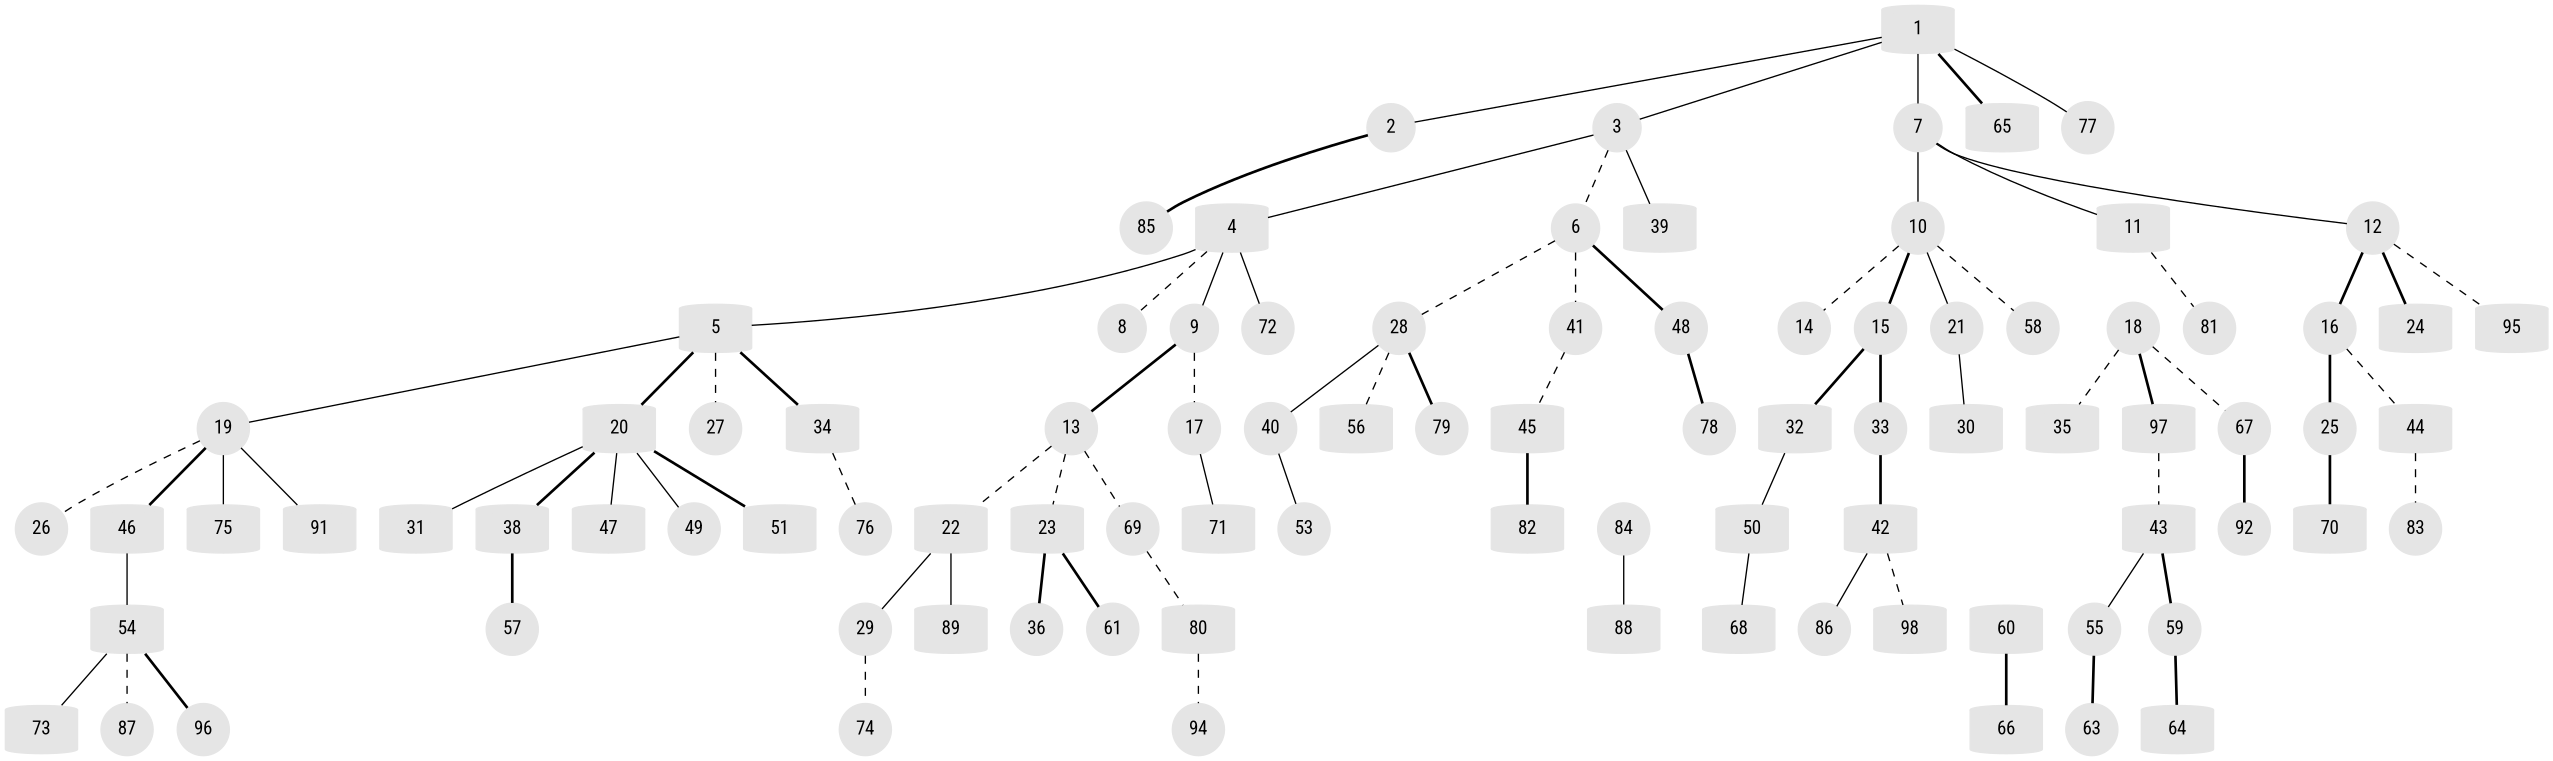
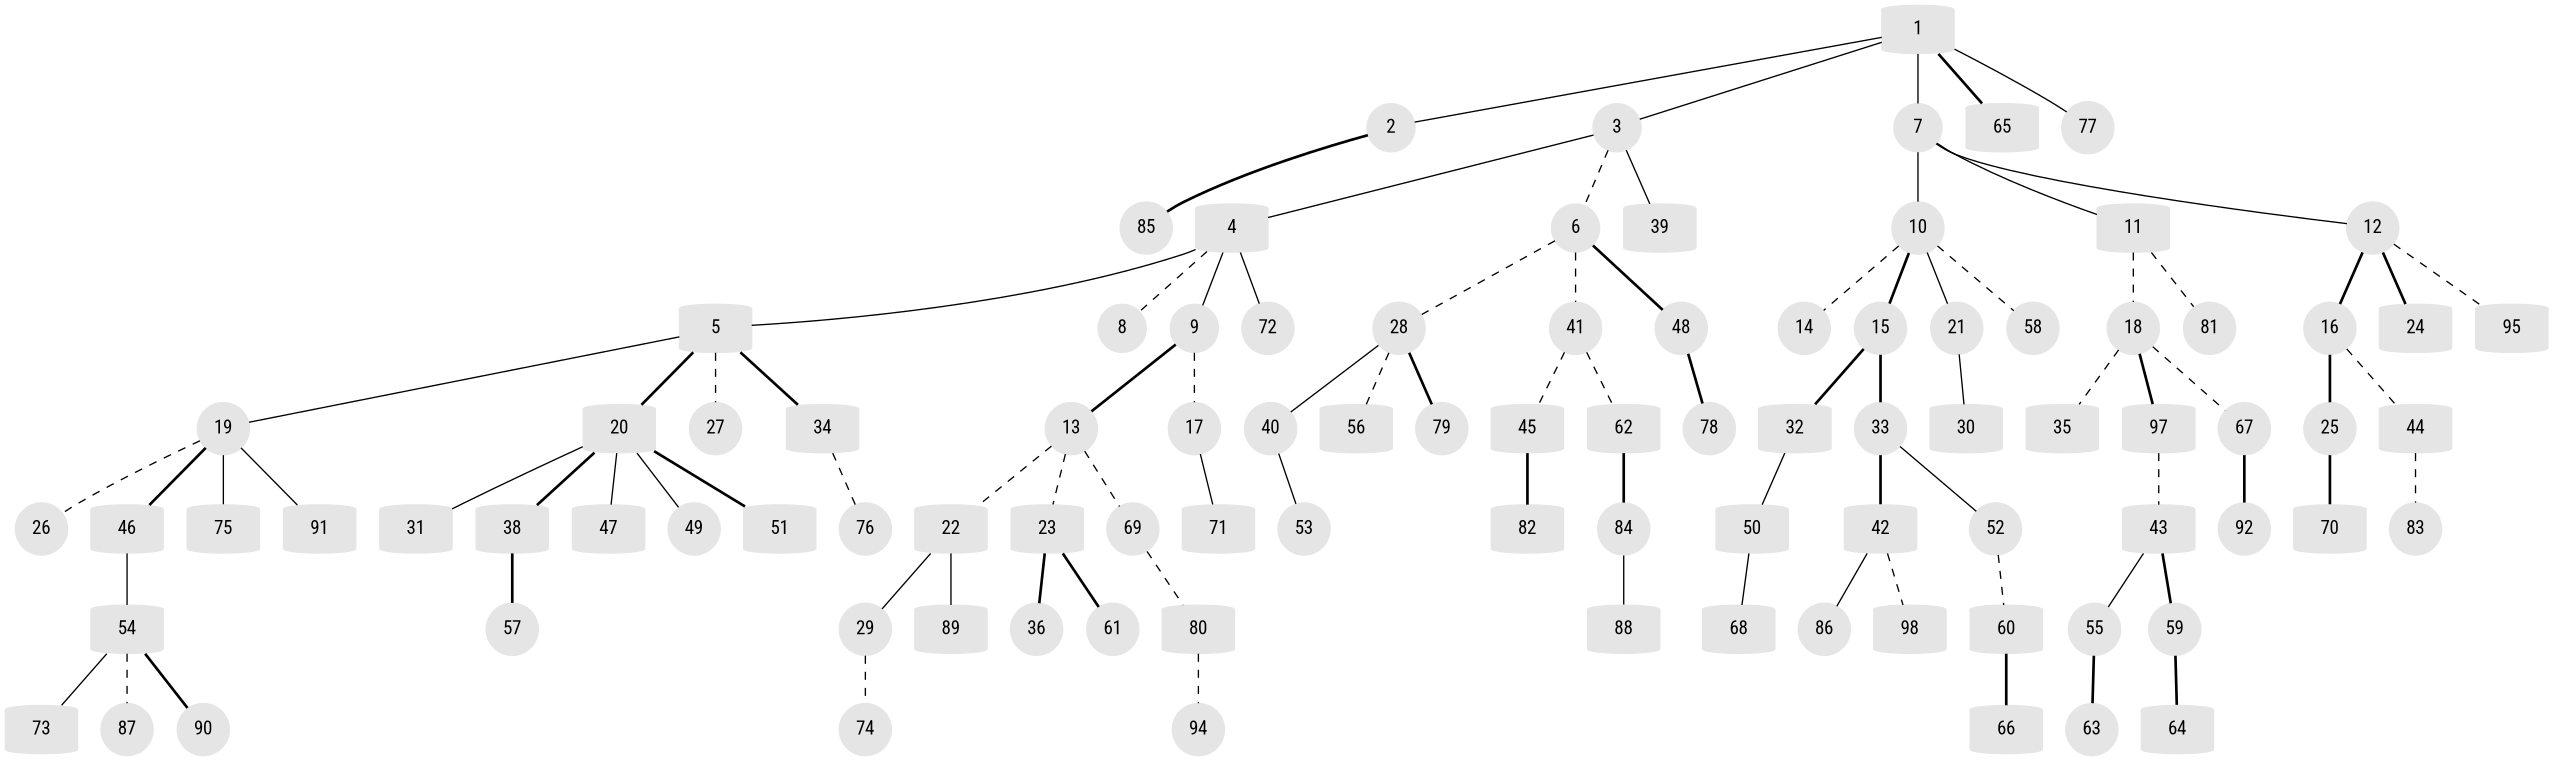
edge "11" -- "18": added
node "62": added
node "52": added
node "96": label "96" -> "90"
